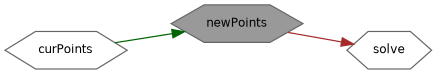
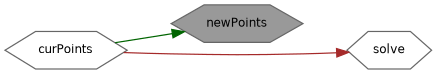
edge "newPoints" -> "solve": now "curPoints" -> "solve"
